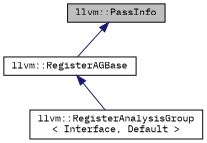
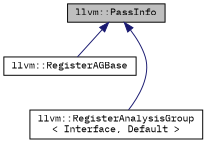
edge "llvm::RegisterAnalysisGroup < Interface, Default >" -> "llvm::RegisterAGBase": now "llvm::RegisterAnalysisGroup < Interface, Default >" -> "llvm::PassInfo"
